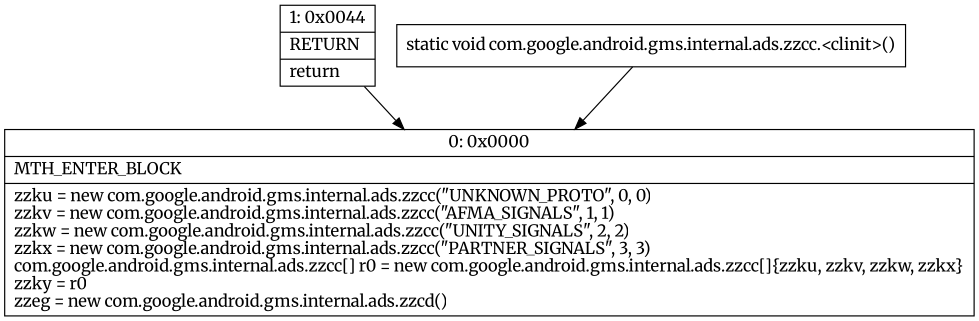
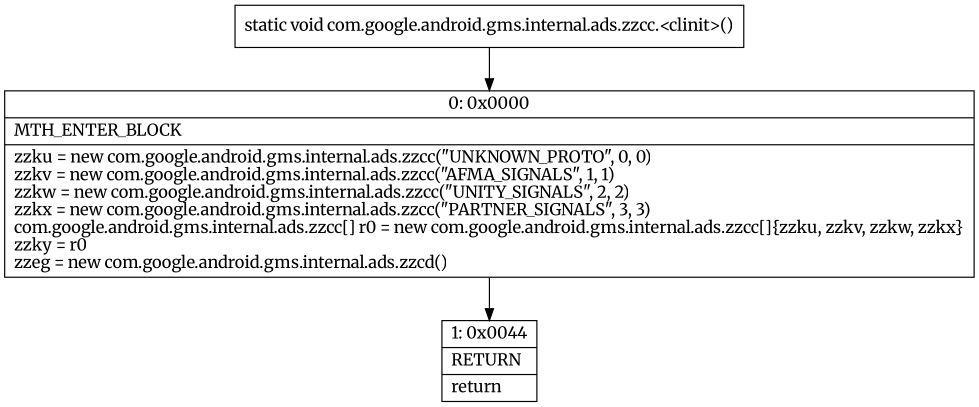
edge "1: 0x0044" -> "0: 0x0000": reversed
